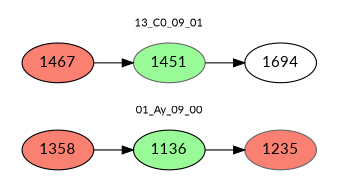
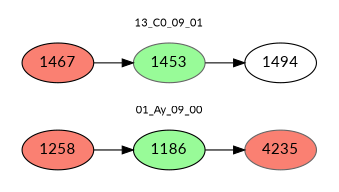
node "1451": label "1451" -> "1453"
node "1694": label "1694" -> "1494"
node "1358": label "1358" -> "1258"
node "1136": label "1136" -> "1186"
node "1235": label "1235" -> "4235"
